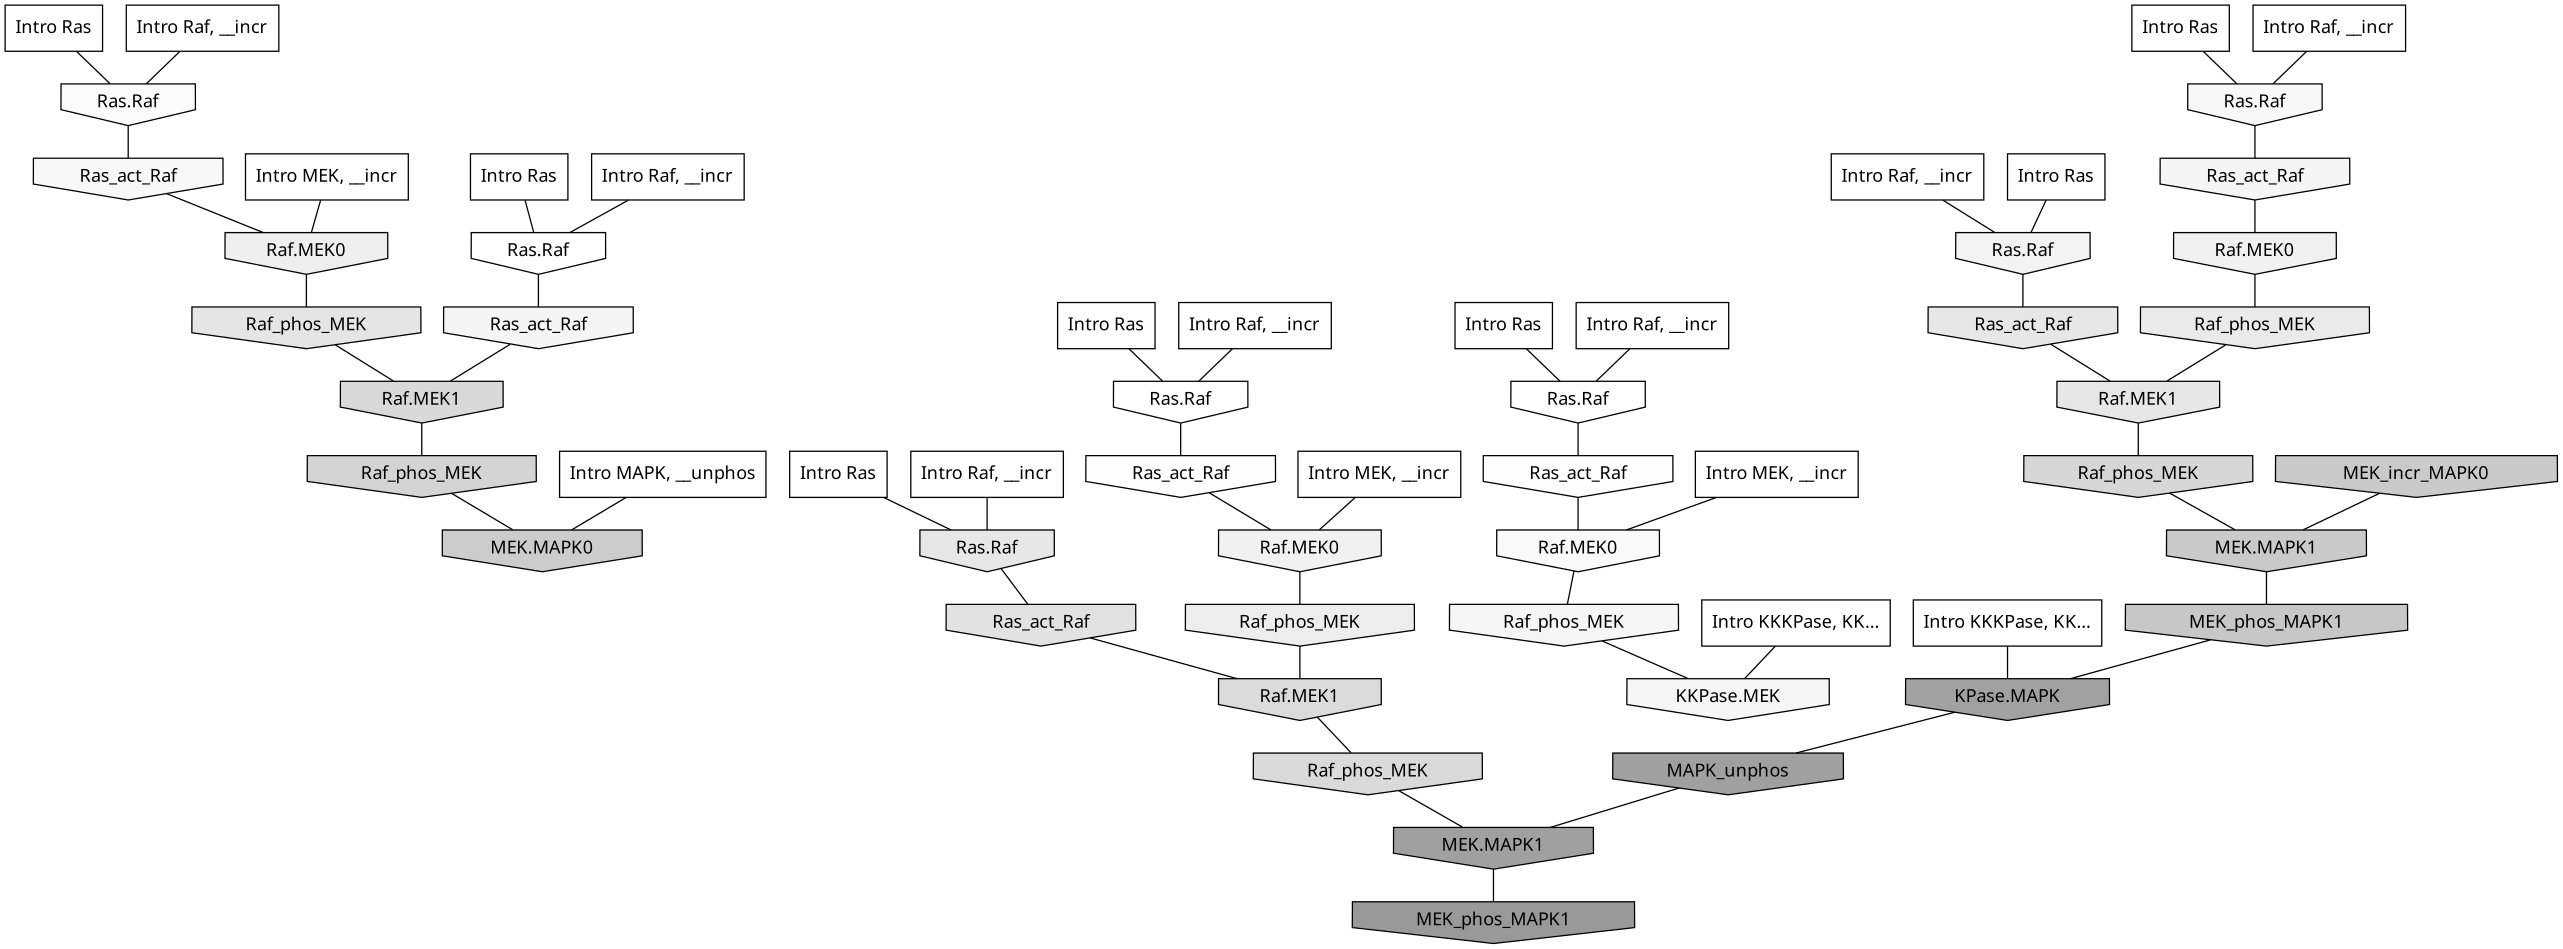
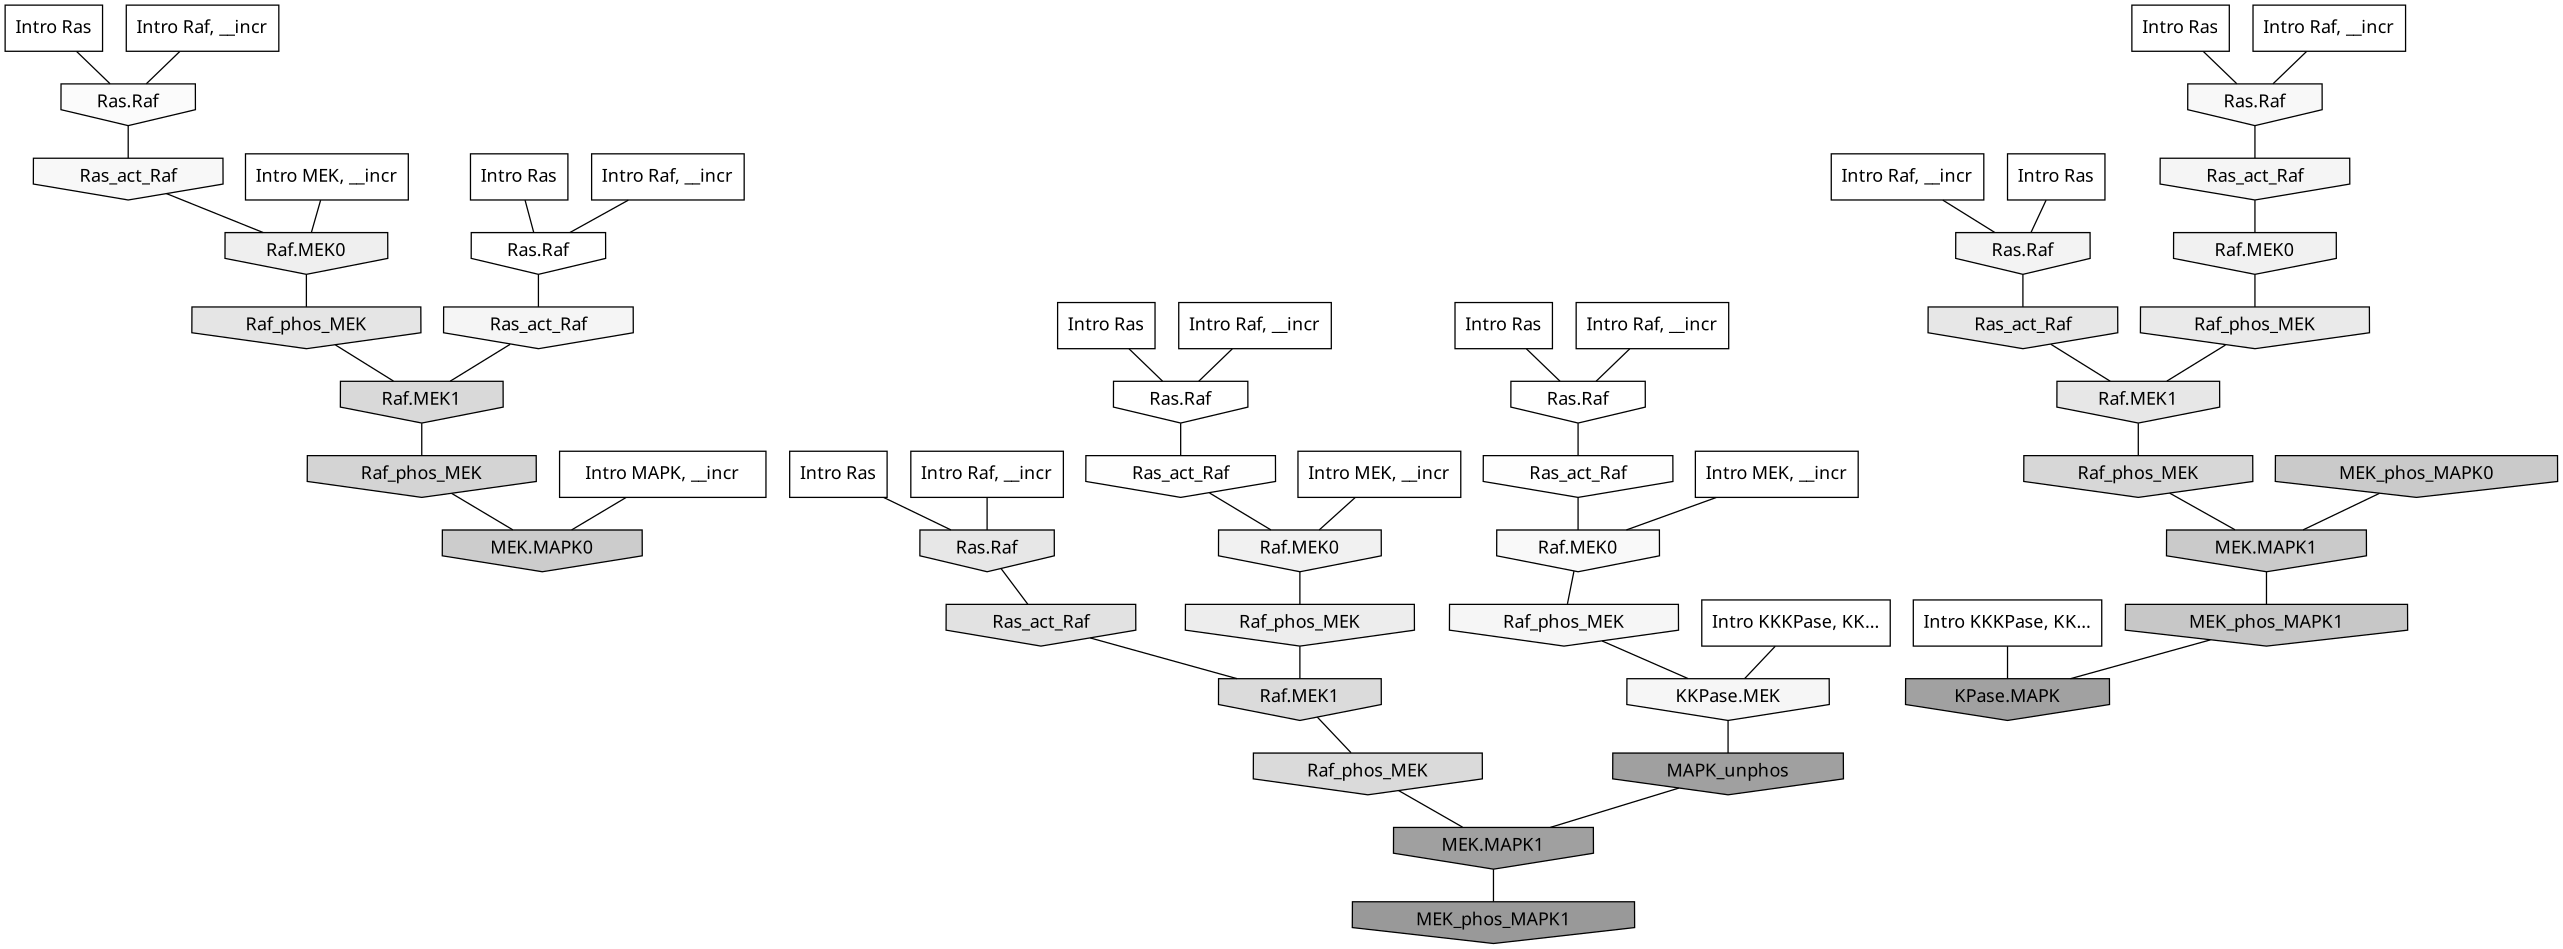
node "Intro MAPK, __unphos": label "Intro MAPK, __unphos" -> "Intro MAPK, __incr"
node "MEK_incr_MAPK0": label "MEK_incr_MAPK0" -> "MEK_phos_MAPK0"
edge "KPase.MAPK" -- "MAPK_unphos": now "KKPase.MEK" -- "MAPK_unphos"
